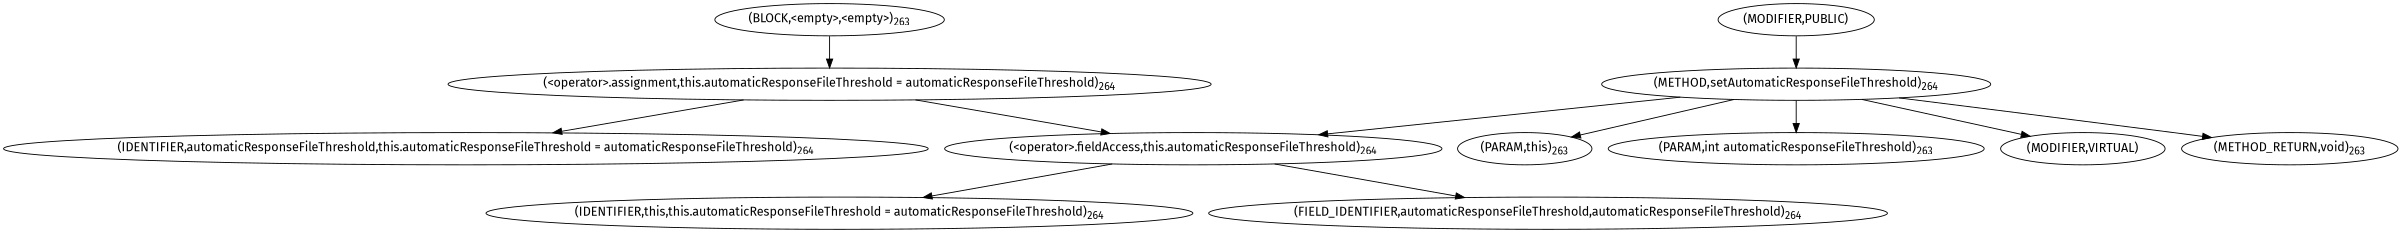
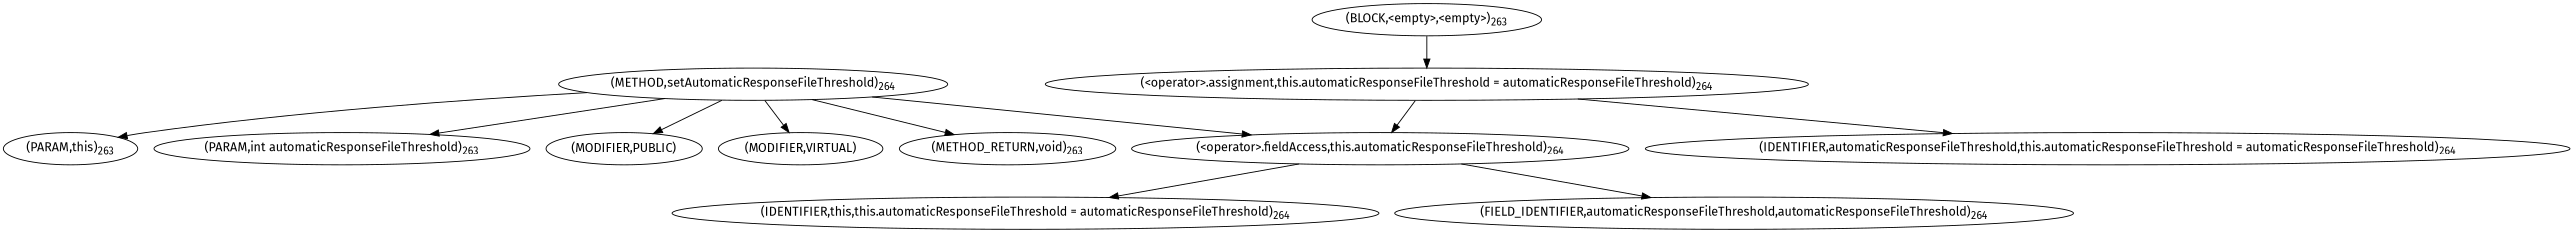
edge "(MODIFIER,PUBLIC)" -> "(METHOD,setAutomaticResponseFileThreshold)": reversed
